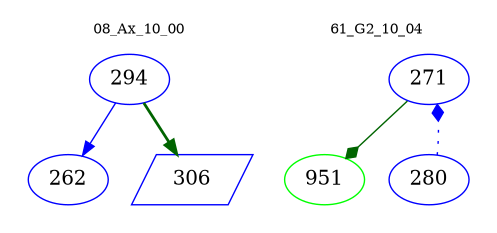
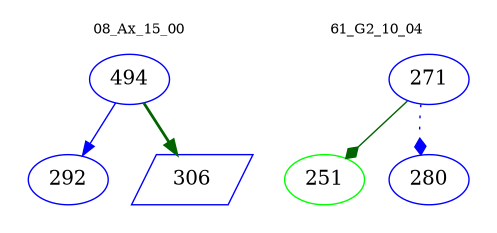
cluster "08_Ax_10_00": label "08_Ax_10_00" -> "08_Ax_15_00"
node "294": label "294" -> "494"
edge "280" -> "271": reversed
node "262": label "262" -> "292"
node "951": label "951" -> "251"
